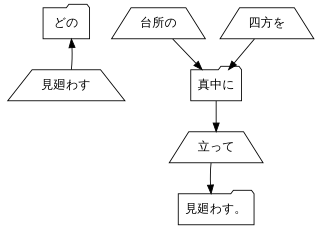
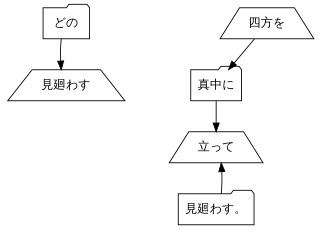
node "台所の": removed
edge "見廻わす" -> "どの": reversed
edge "立って" -> "見廻わす。": reversed
